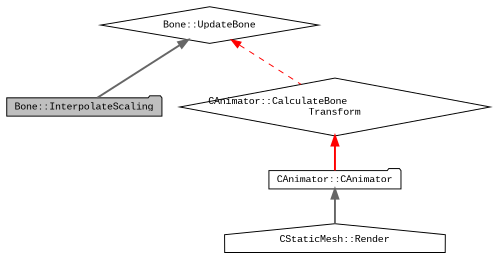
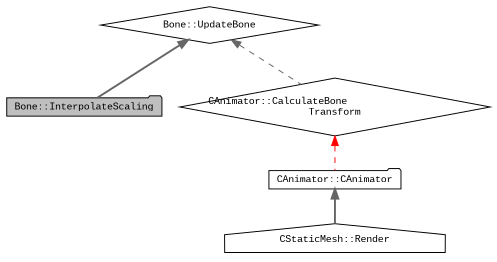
edge "CAnimator::CalculateBone Transform" -> "Bone::UpdateBone": color red -> gray40
edge "CAnimator::CAnimator" -> "CAnimator::CalculateBone Transform": style bold -> dashed
